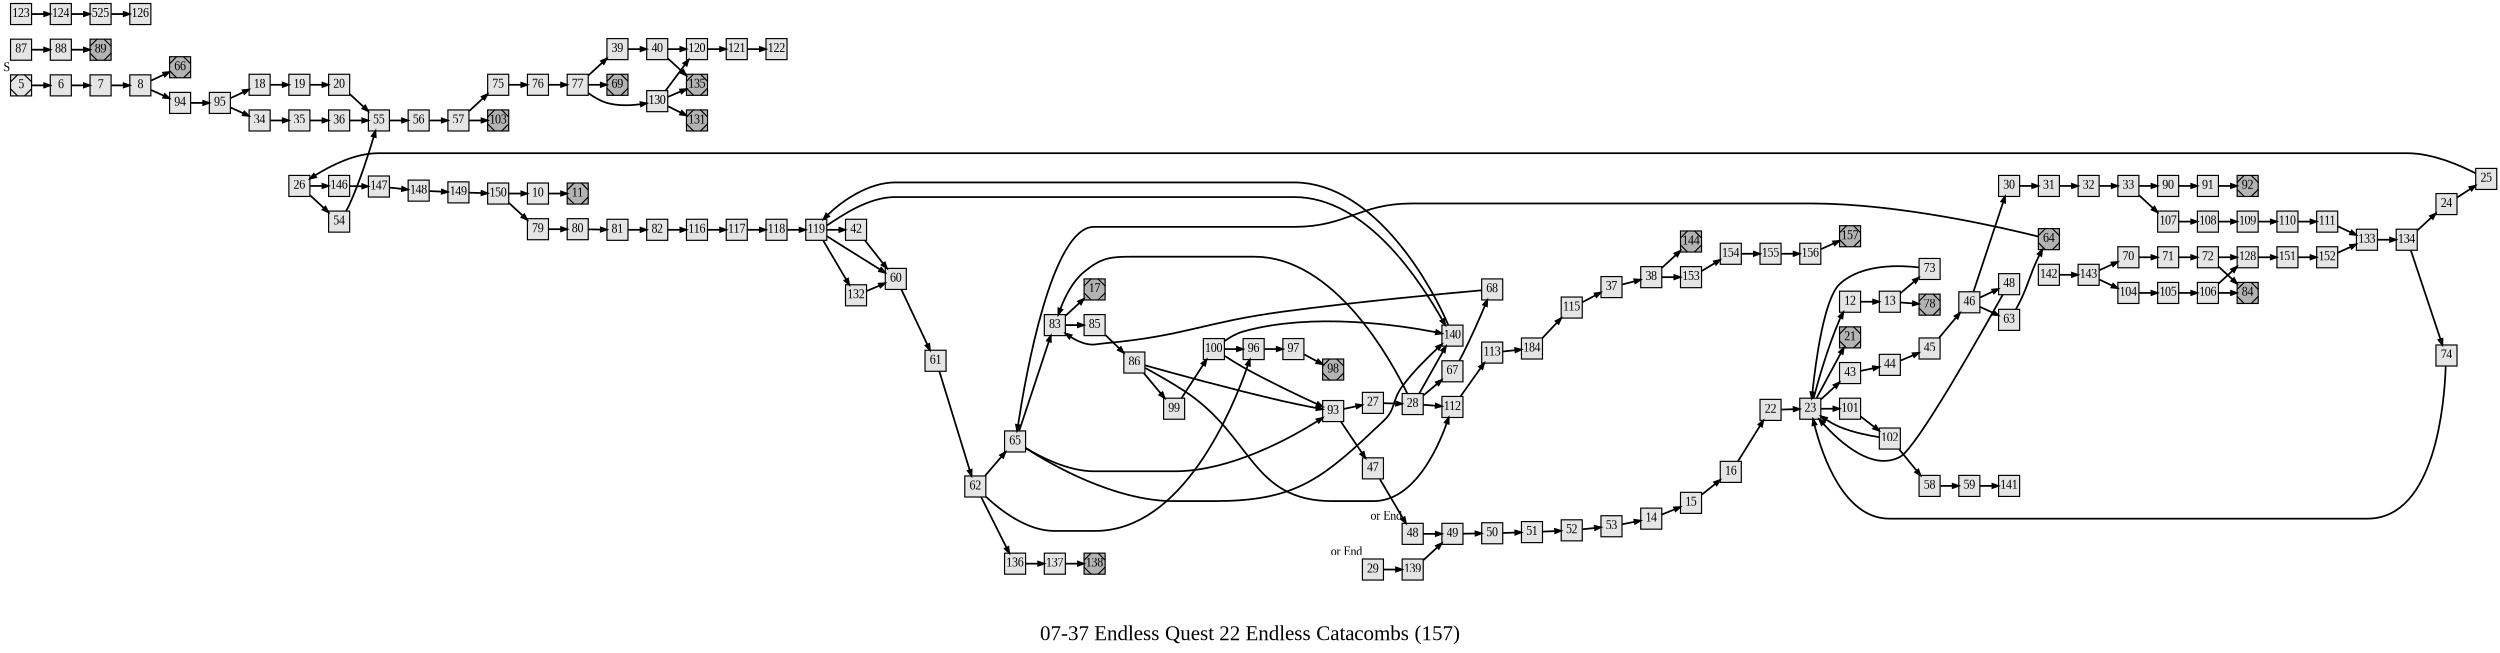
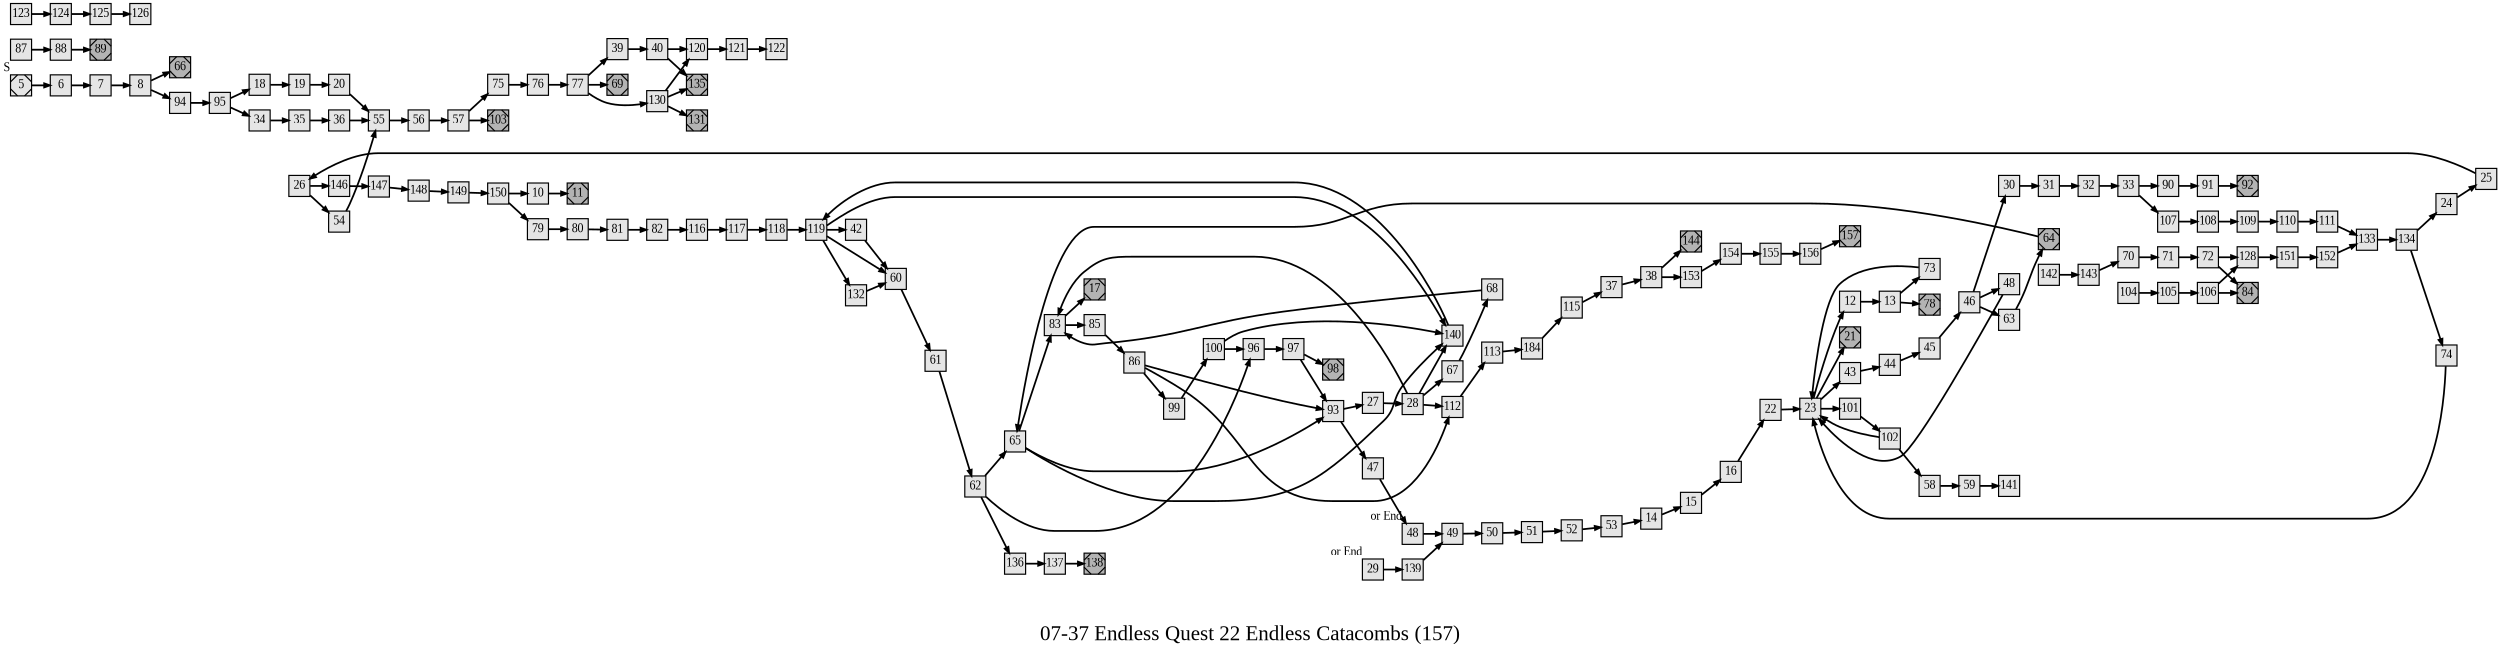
node "525": label "525" -> "125"
edge "143" -> "104": removed
edge "100" -> "93": now "97" -> "93"
